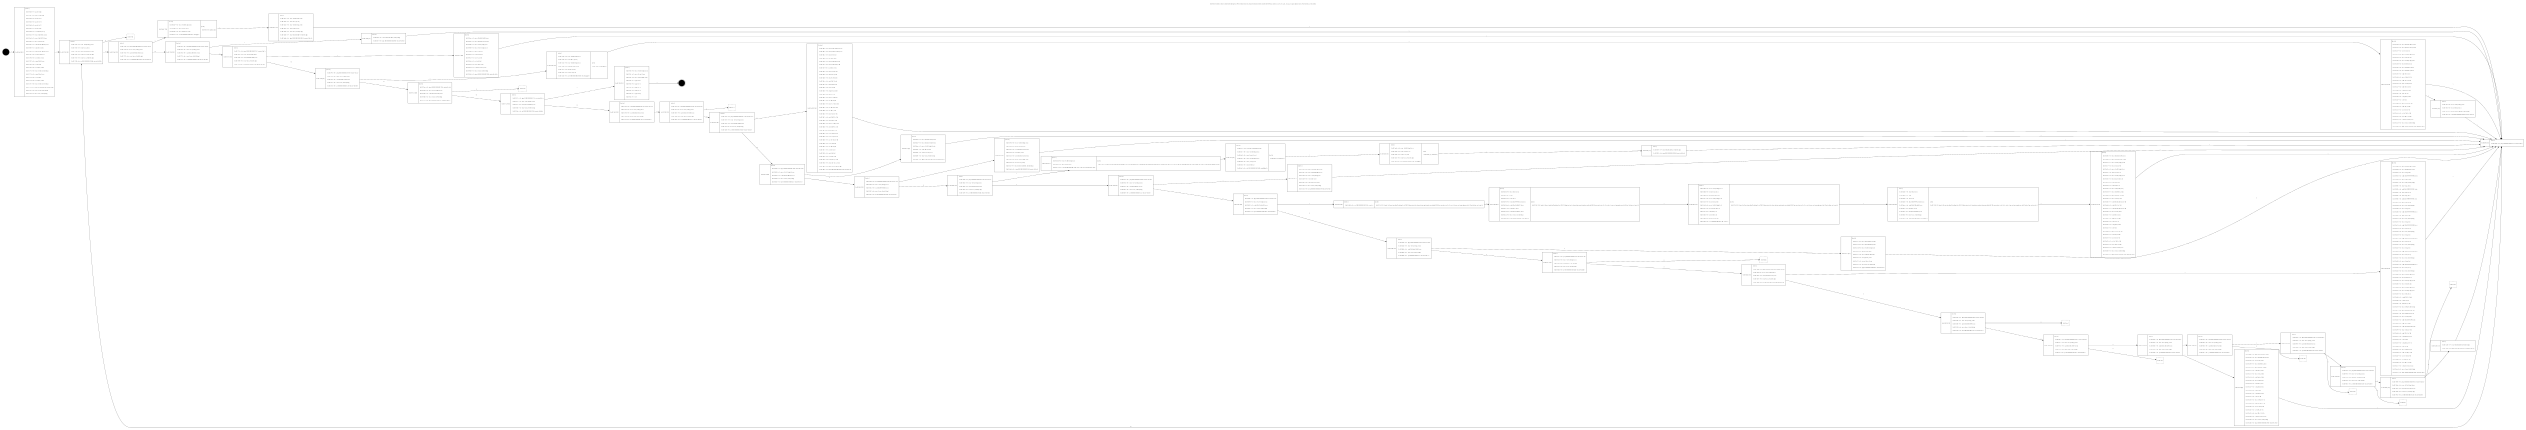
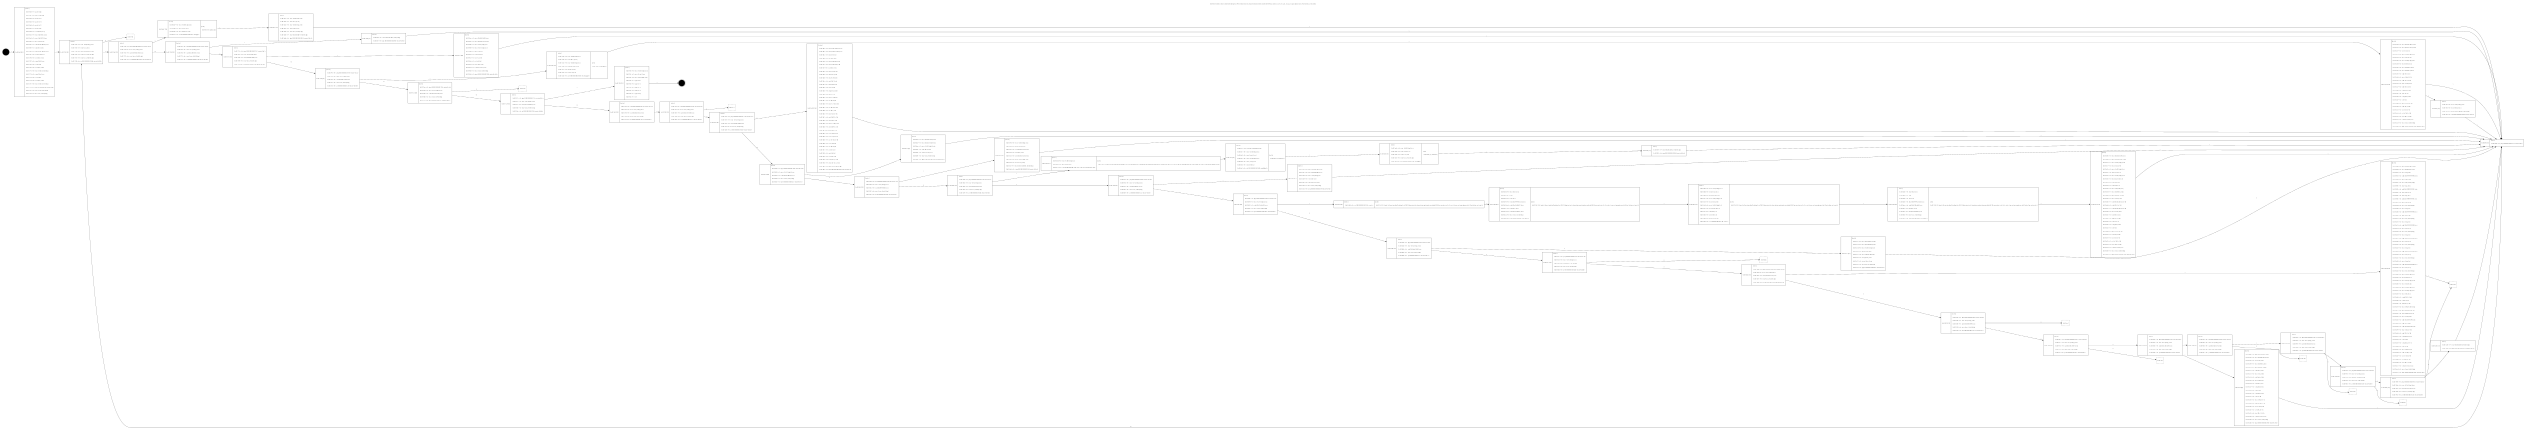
edge "0x4019d8 [244]" -> "0x402094 [5]": now "0x4019d8 [244]" -> "0x4019a2"
